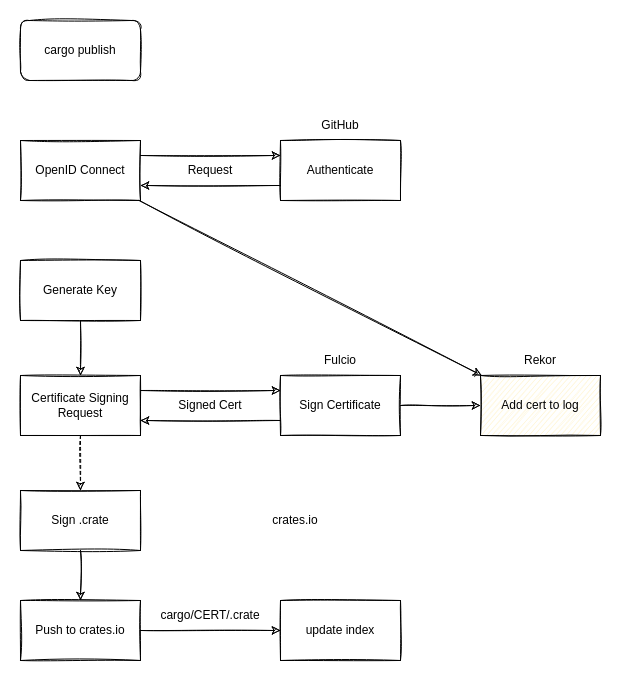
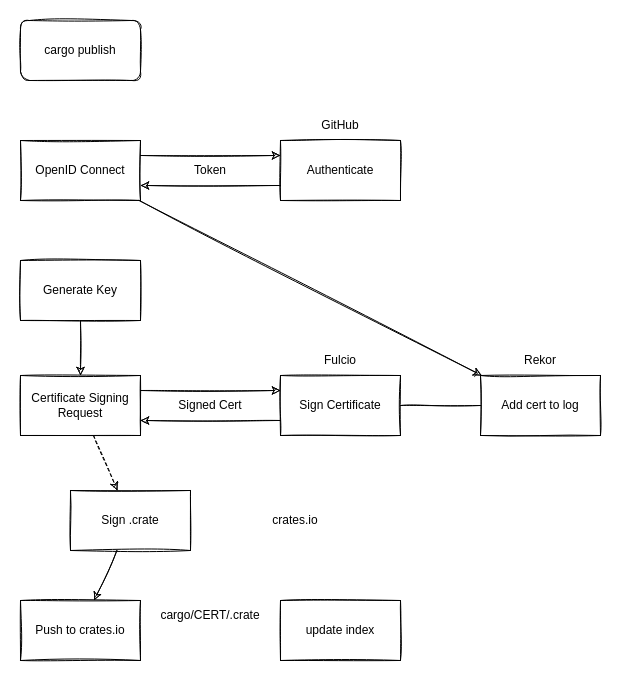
node "Request": label "Request" -> "Token"
edge "Sign Certificate" -> "Add cert to log": arrowhead classic -> none
node "Add cert to log": fillcolor #fff2cc -> #ffffff
node "Sign .crate": moved (81, 521) -> (131, 521)
edge "Push to crates.io" -> "update index": removed
